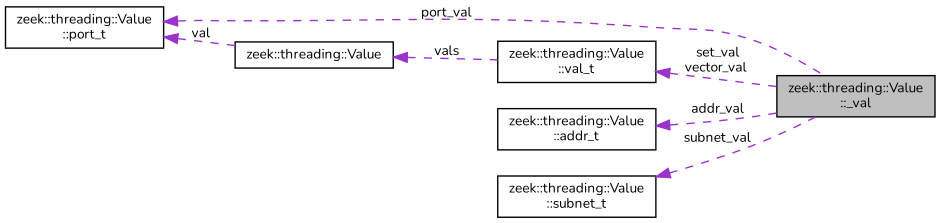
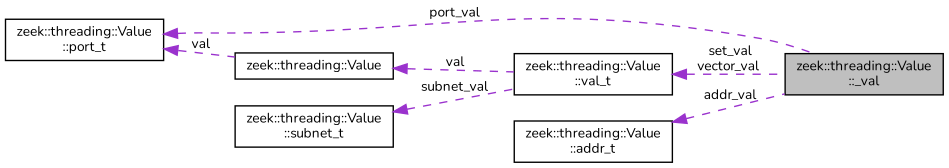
edge "zeek::threading::Value ::val_t" -> "zeek::threading::Value": label " vals" -> " val"
edge "zeek::threading::Value ::_val" -> "zeek::threading::Value ::subnet_t": now "zeek::threading::Value ::val_t" -> "zeek::threading::Value ::subnet_t"
